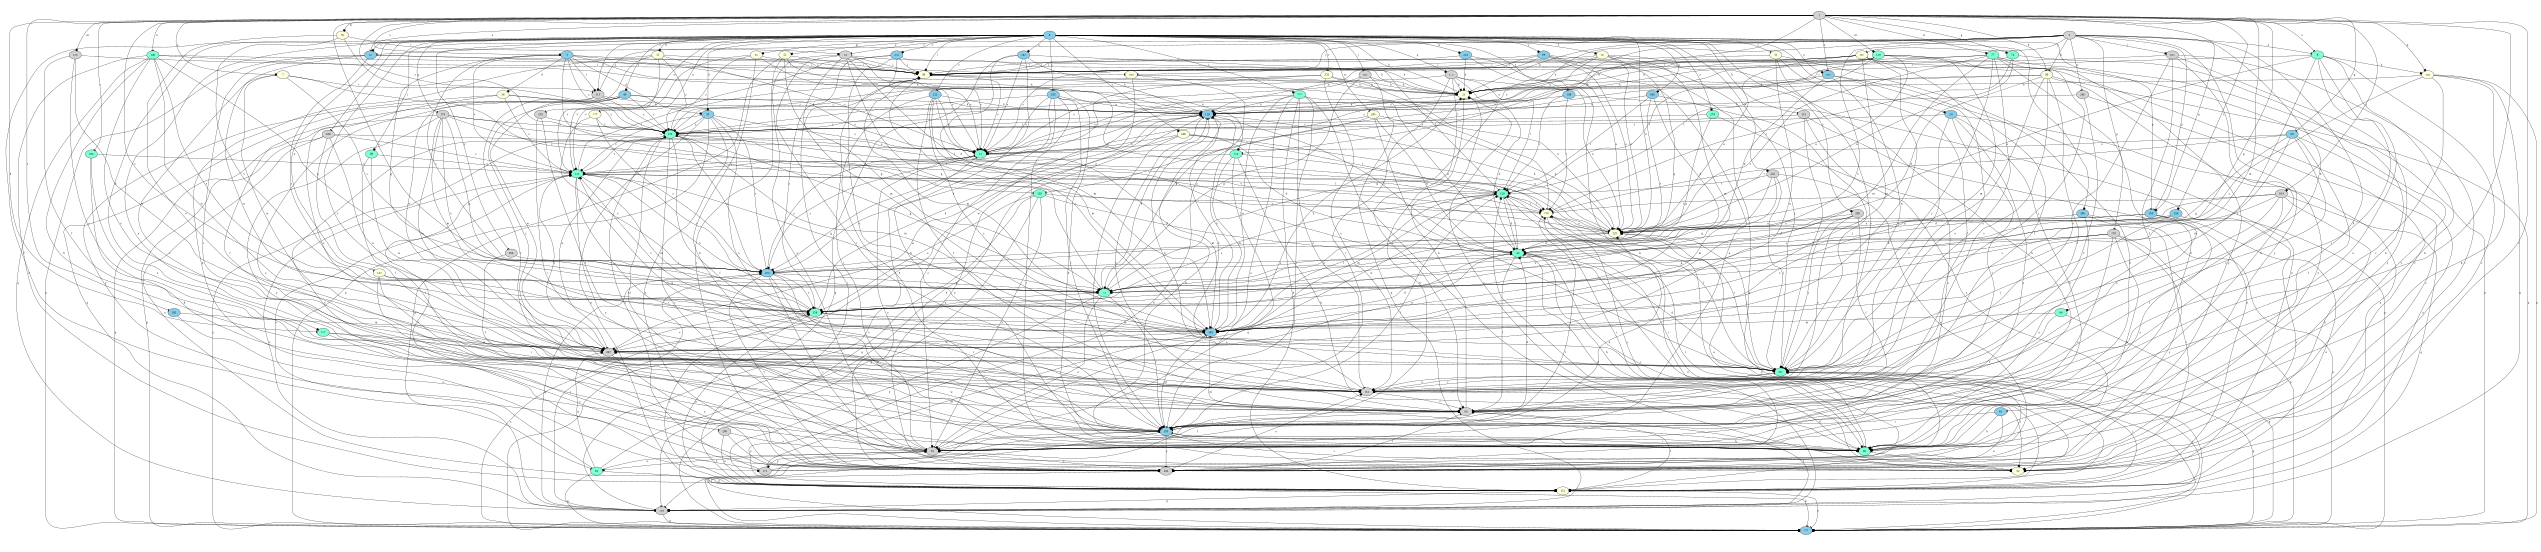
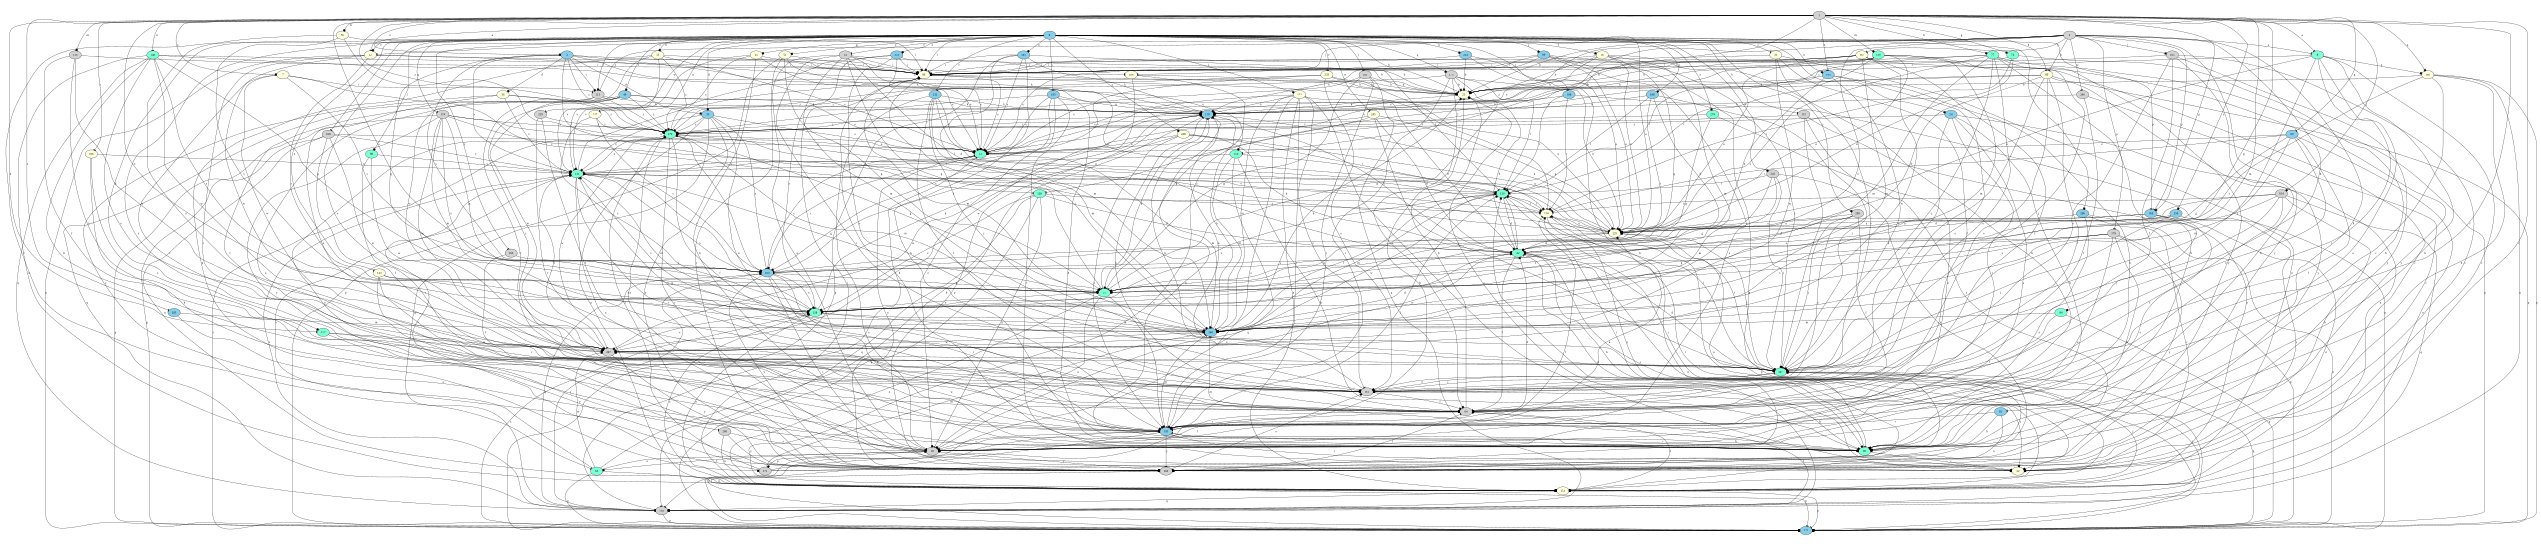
edge "76" -> "54": now "76" -> "96"
node "52": fillcolor skyblue -> lightyellow
edge "141" -> "96": added, label "i"
node "122": fillcolor aquamarine -> lightyellow
node "186": fillcolor aquamarine -> lightyellow
edge "195" -> "193": now "103" -> "193"
